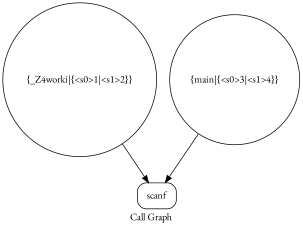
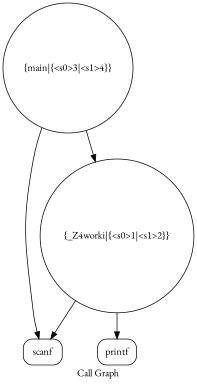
edge "{main|{<s0>3|<s1>4}}" -> "{_Z4worki|{<s0>1|<s1>2}}": added
node "printf": added
